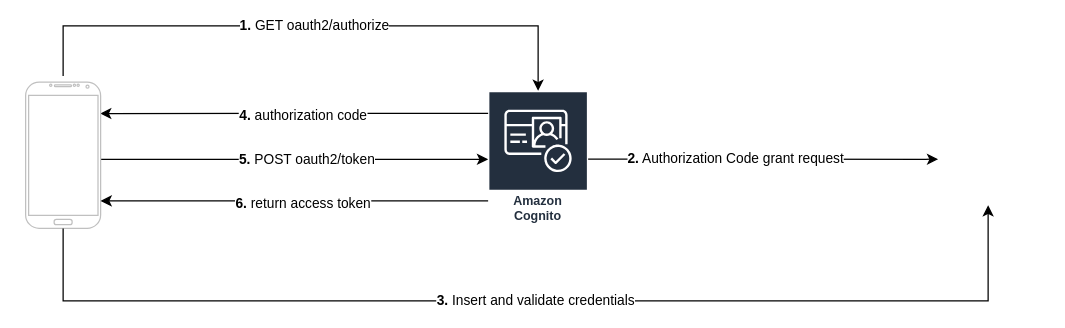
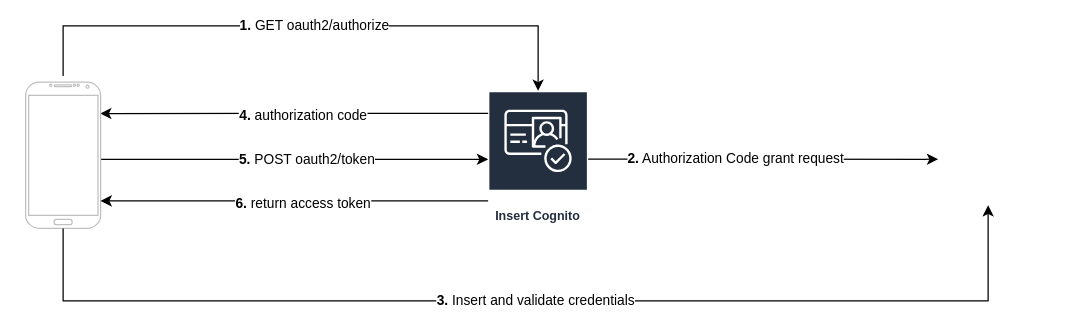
node "Amazon Cognito": label "Amazon Cognito" -> "Insert Cognito"
